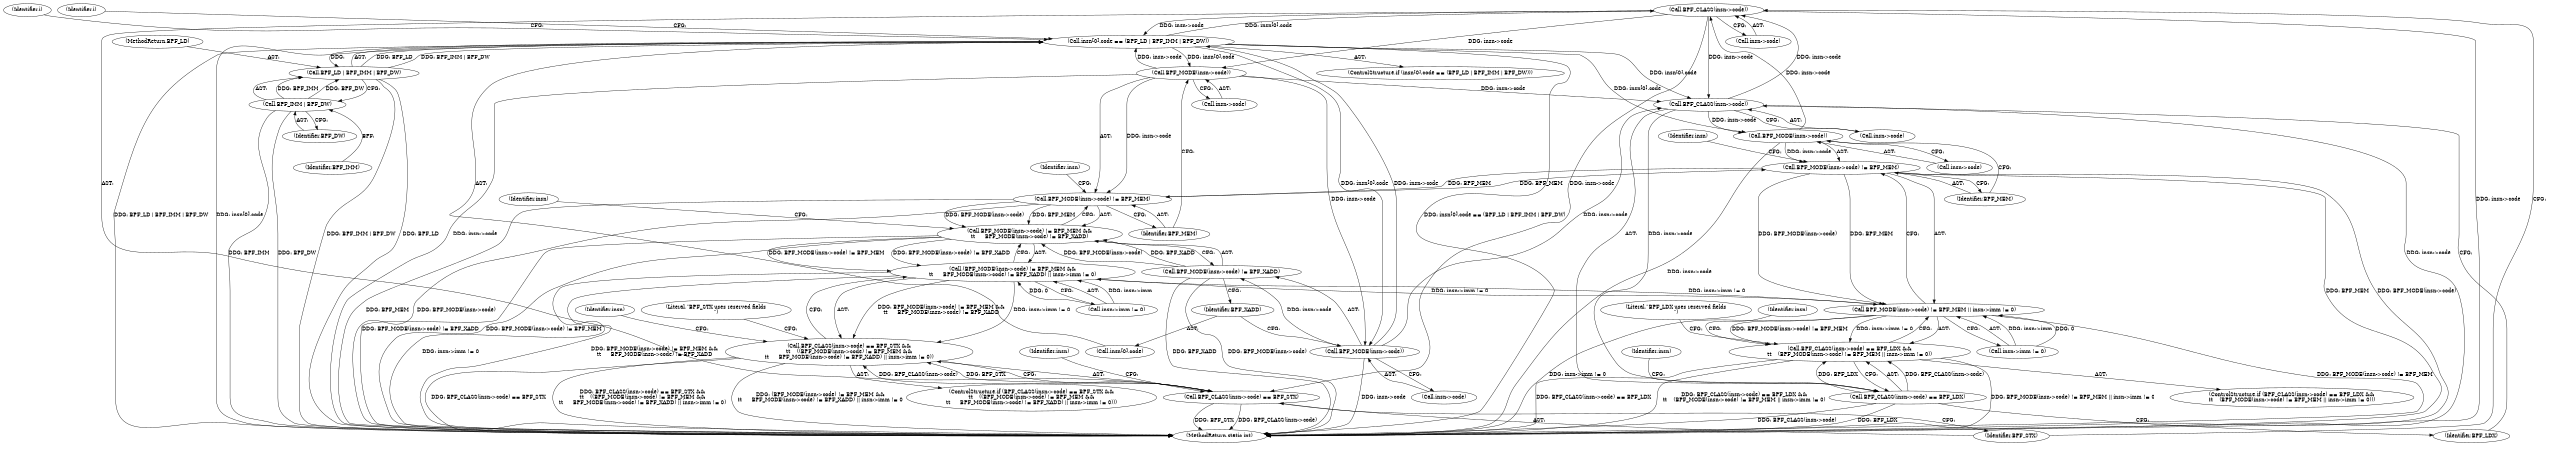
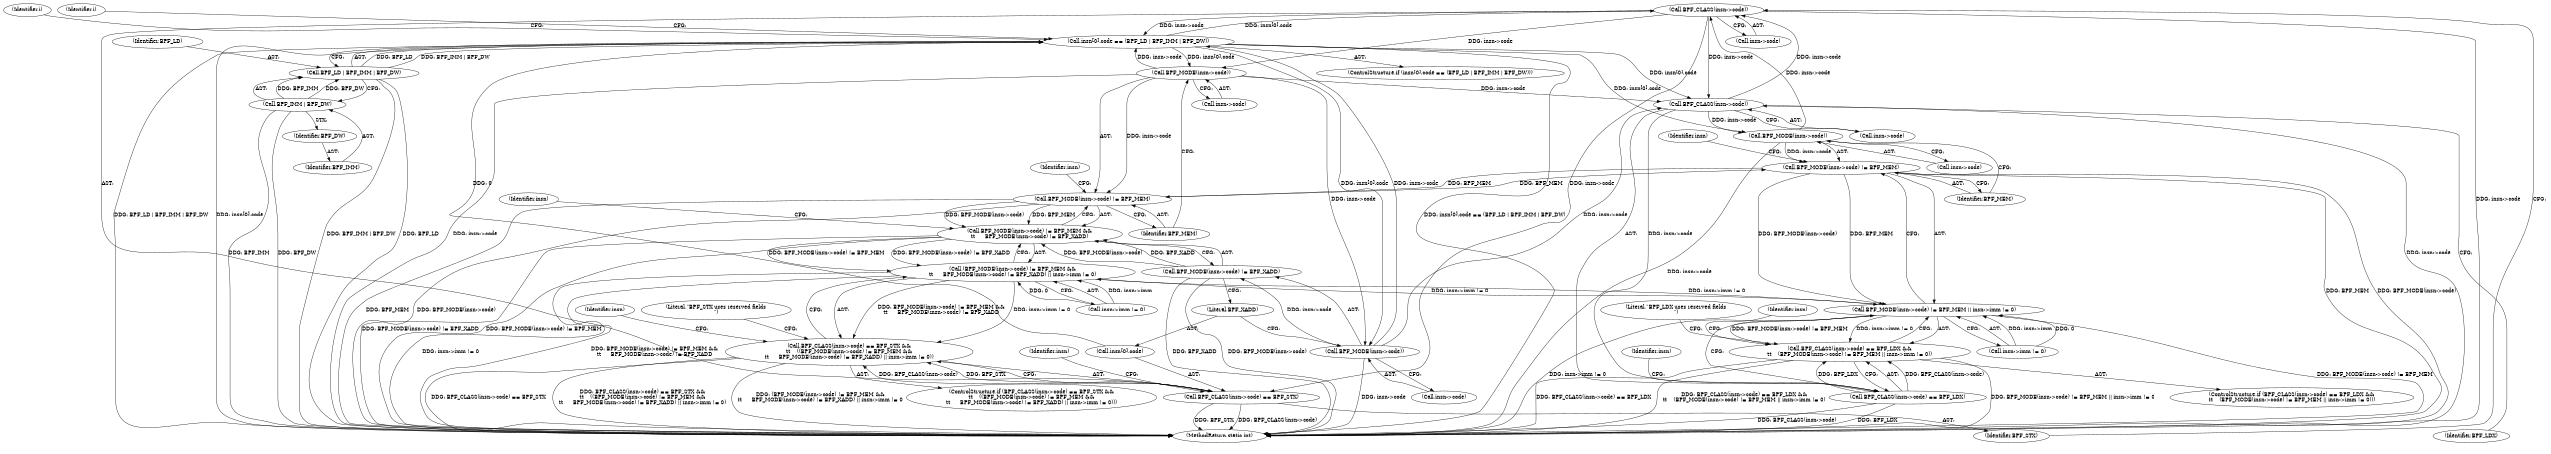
node "(MethodReturn,BPF_LD)": label "(MethodReturn,BPF_LD)" -> "(Identifier,BPF_LD)"
edge "(Call,insn[0].code == (BPF_LD | BPF_IMM | BPF_DW))" -> "(Call,BPF_LD | BPF_IMM | BPF_DW)": label "DDG: " -> "CFG: "
edge "(Call,BPF_IMM | BPF_DW)" -> "(Identifier,BPF_DW)": label "CFG: " -> "STX: "
edge "(Identifier,BPF_DW)" -> "(Call,BPF_IMM | BPF_DW)": now "(Identifier,BPF_DW)" -> "(Identifier,BPF_IMM)"
edge "(Identifier,BPF_IMM)" -> "(Call,BPF_IMM | BPF_DW)": label "BPF: " -> "AST: "
edge "(Call,insn[0].code)" -> "(Call,insn[0].code == (BPF_LD | BPF_IMM | BPF_DW))": label "AST: " -> "DDG: 0"
node "(Identifier,BPF_XADD)": label "(Identifier,BPF_XADD)" -> "(Literal,BPF_XADD)"
edge "(Call,BPF_CLASS(insn->code) == BPF_STX)" -> "(Identifier,BPF_STX)": label "CFG: " -> "AST: "
edge "(Identifier,BPF_STX)" -> "(Call,BPF_CLASS(insn->code) == BPF_STX)": now "(Call,insn[0].code)" -> "(Call,BPF_CLASS(insn->code) == BPF_STX)"
edge "(Call,BPF_CLASS(insn->code) == BPF_LDX)" -> "(Identifier,BPF_LDX)": now "(Call,BPF_CLASS(insn->code) == BPF_LDX)" -> "(Call,BPF_MODE(insn->code) != BPF_MEM || insn->imm != 0)"
